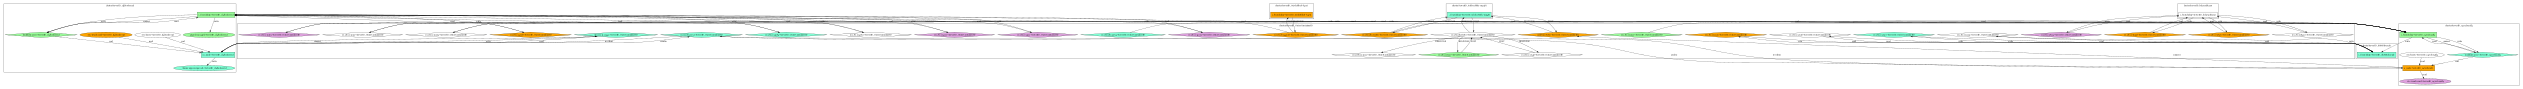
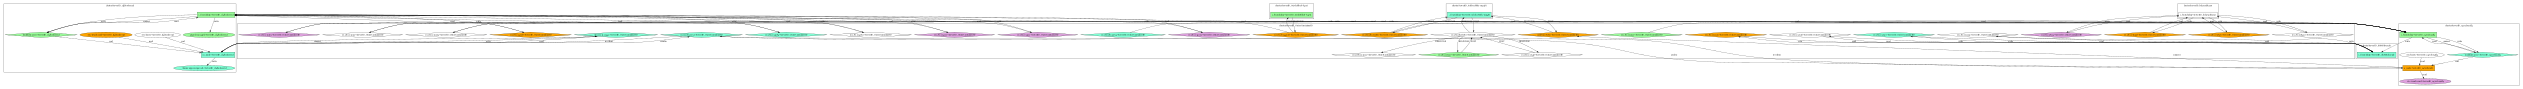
node "1_fwatchdog#ServerID_667d78fb58-847xt": fillcolor orange -> palegreen
